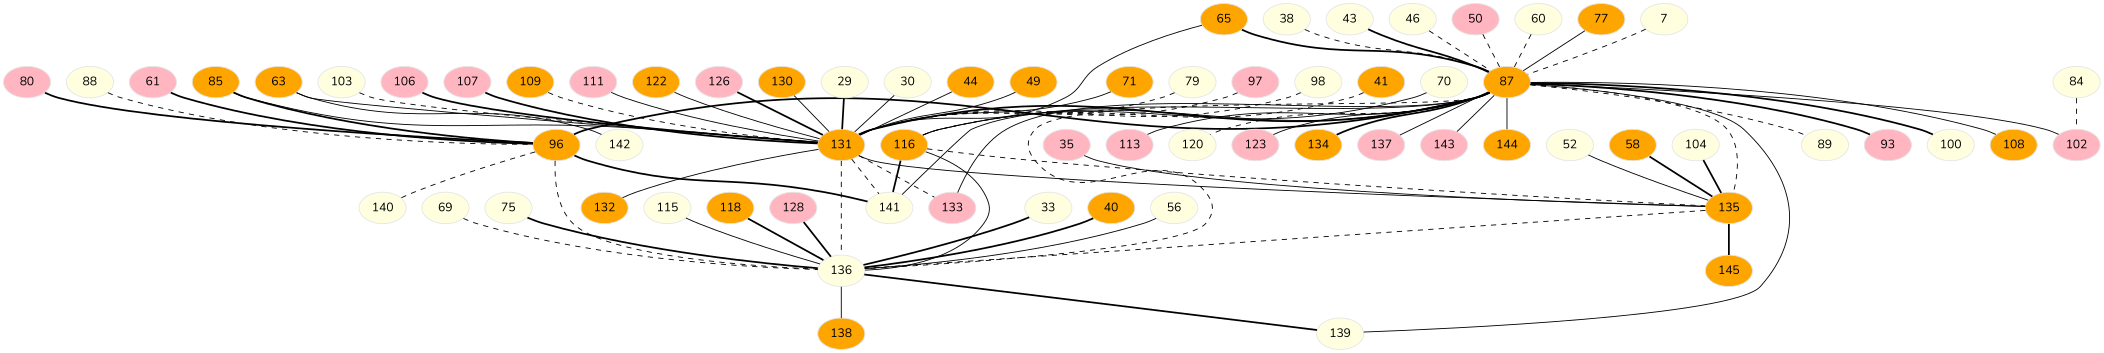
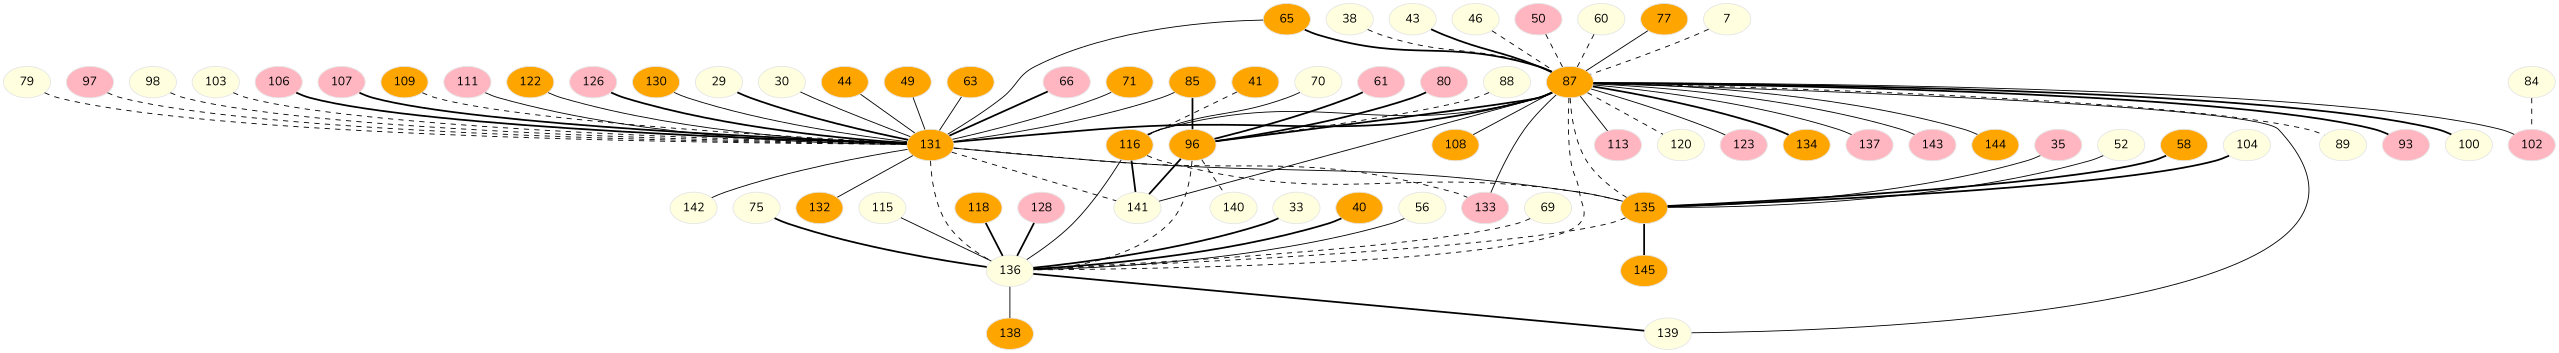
node "66": added
edge "63" -- "142": now "131" -- "142"
